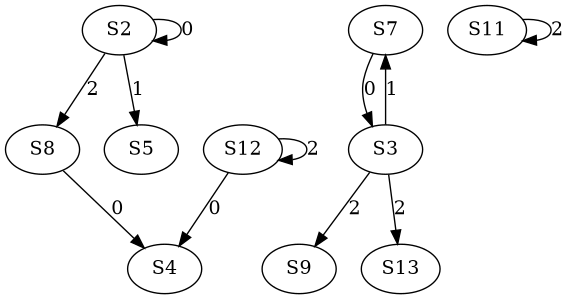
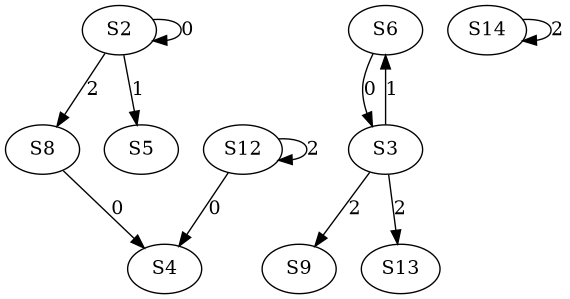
node "S7": label "S7" -> "S6"
node "S11": label "S11" -> "S14"
